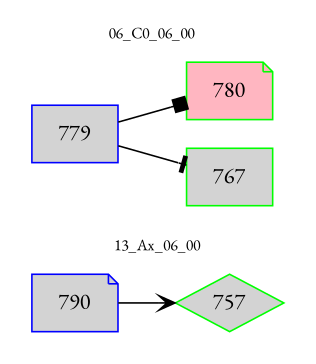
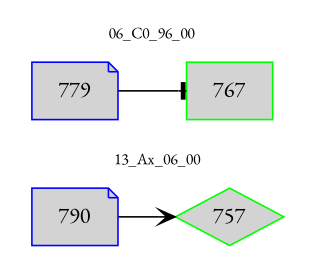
cluster "06_C0_06_00": label "06_C0_06_00" -> "06_C0_96_00"
node "780": removed
node "779": shape box -> note
